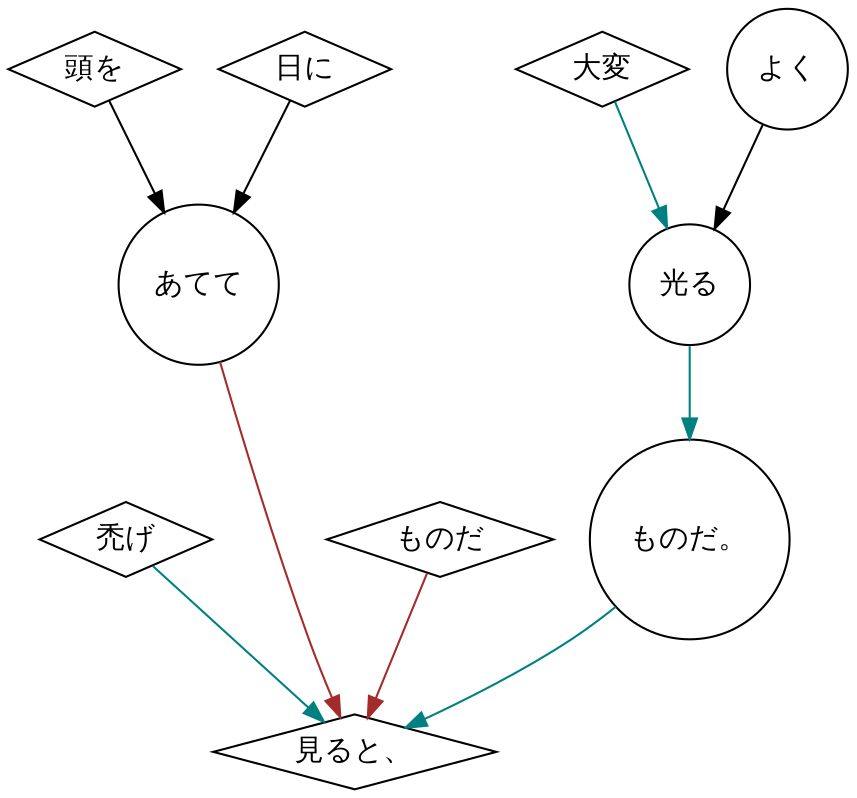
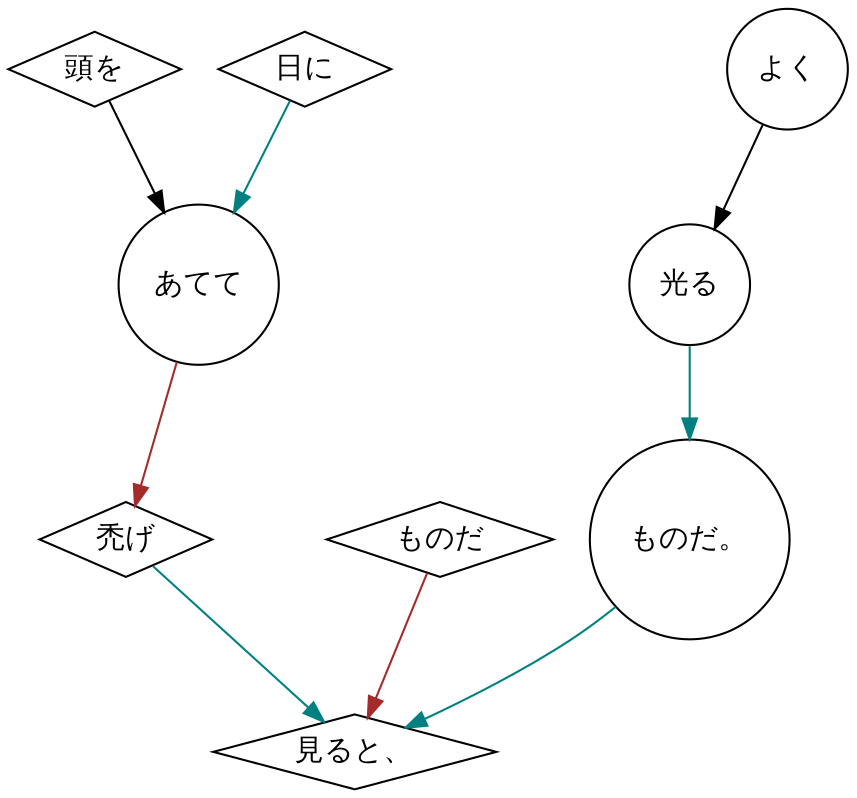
node "大変": removed
edge "日に" -> "あてて": color black -> teal
edge "あてて" -> "見ると、": now "あてて" -> "禿げ"
